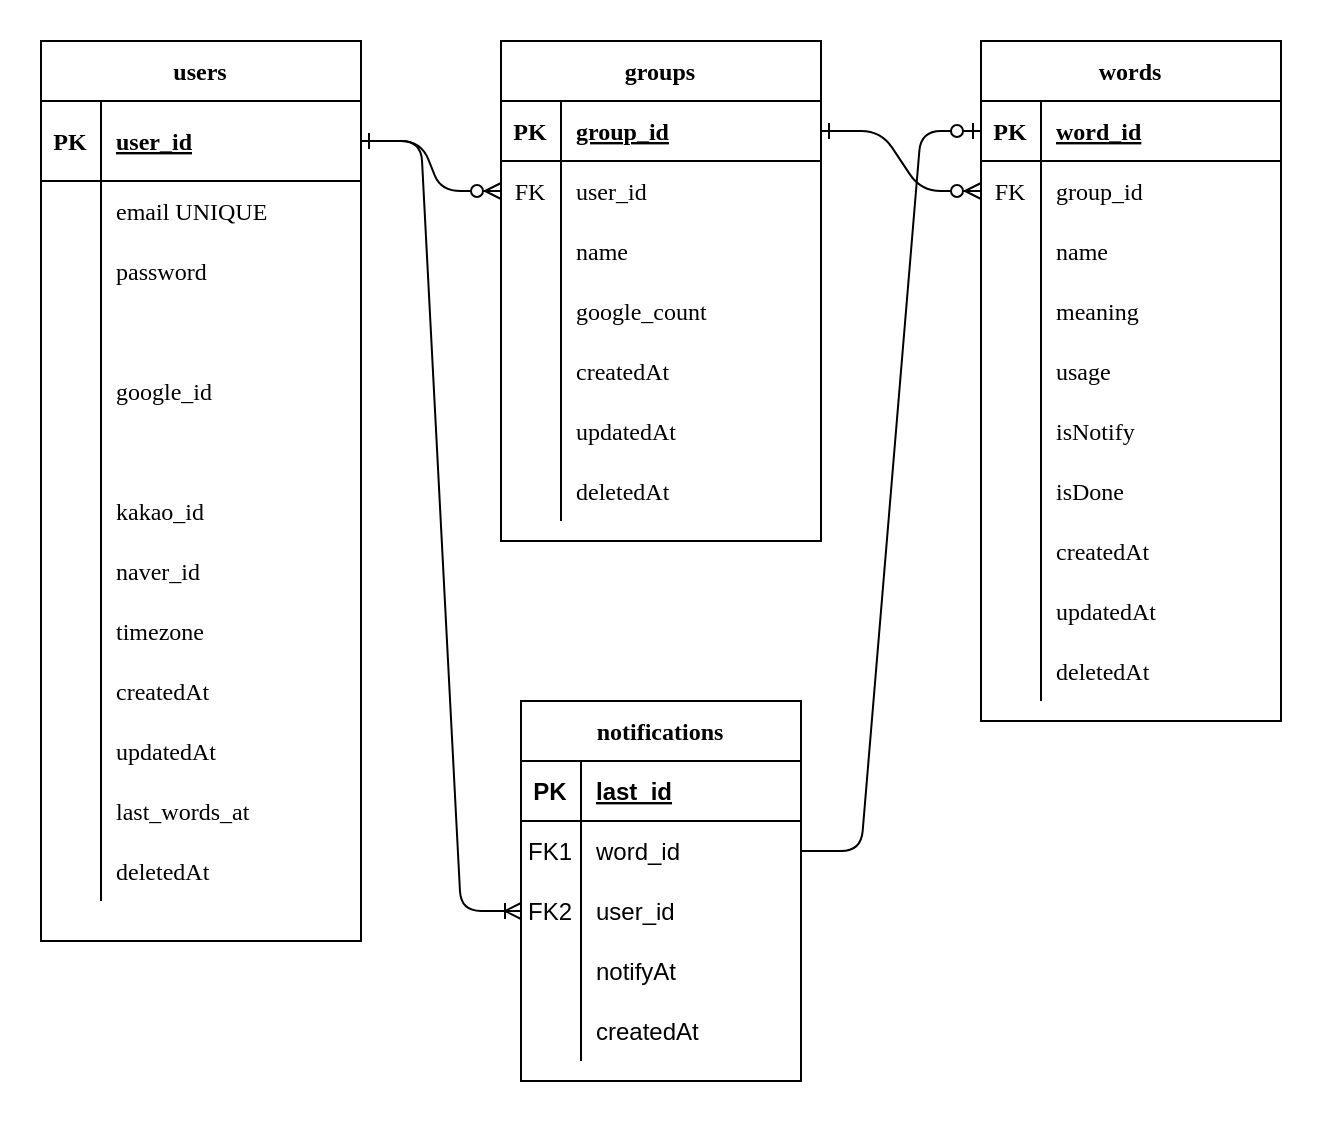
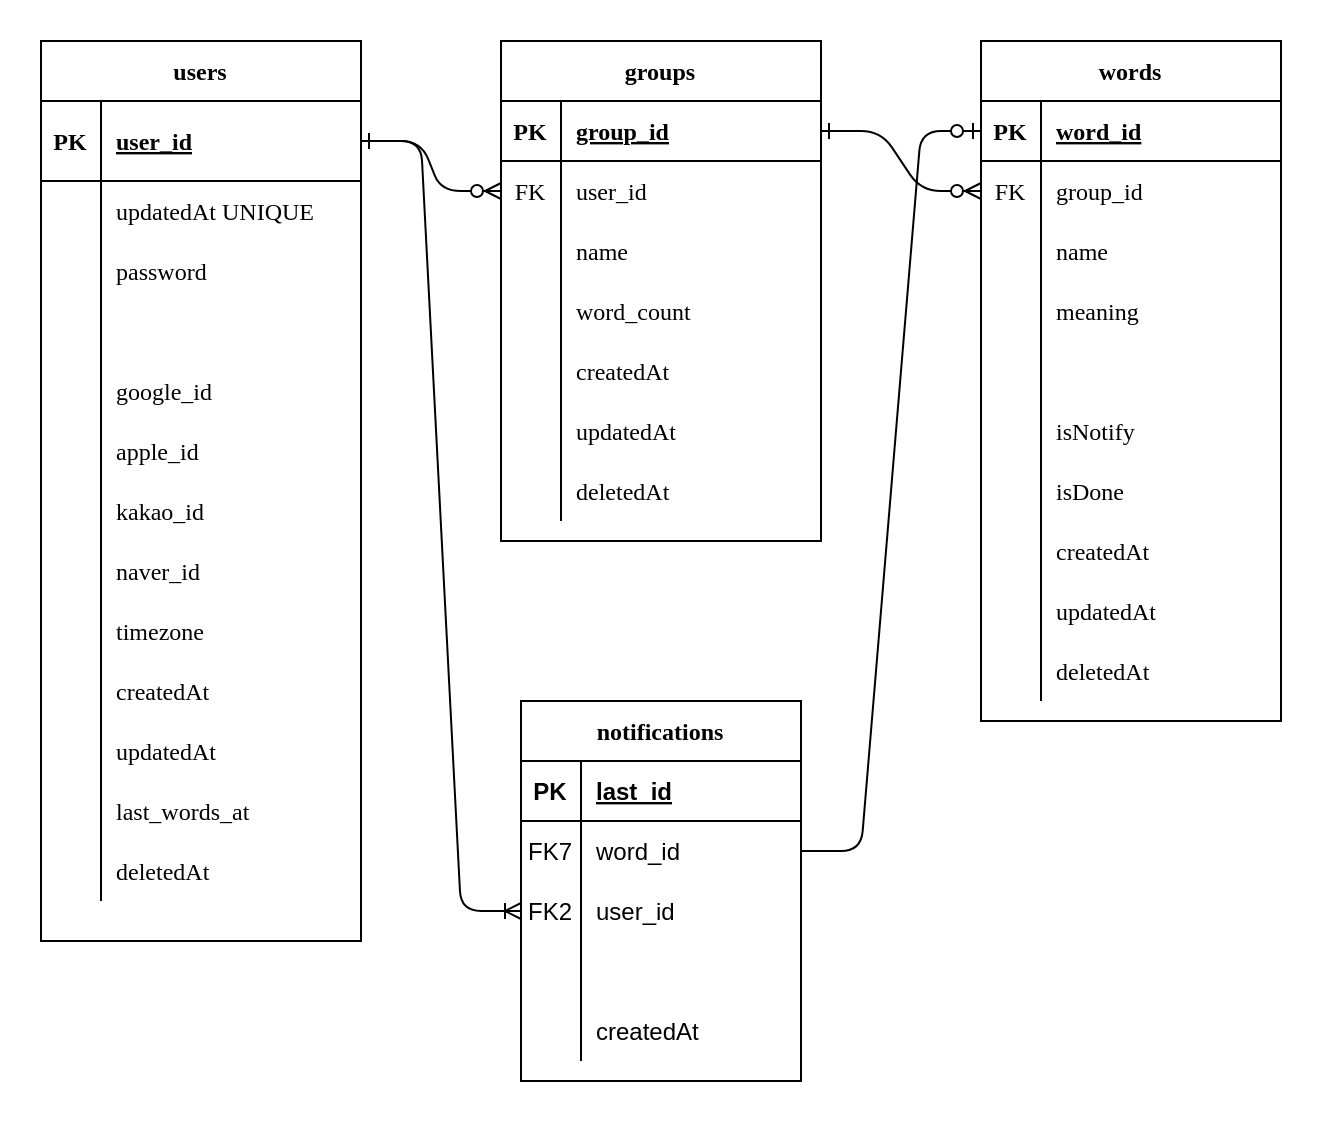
node "email UNIQUE": label "email UNIQUE" -> "updatedAt UNIQUE"
node "google_count": label "google_count" -> "word_count"
node "usage": removed
node "apple_id": added
node "FK1": label "FK1" -> "FK7"
node "notifyAt": removed
